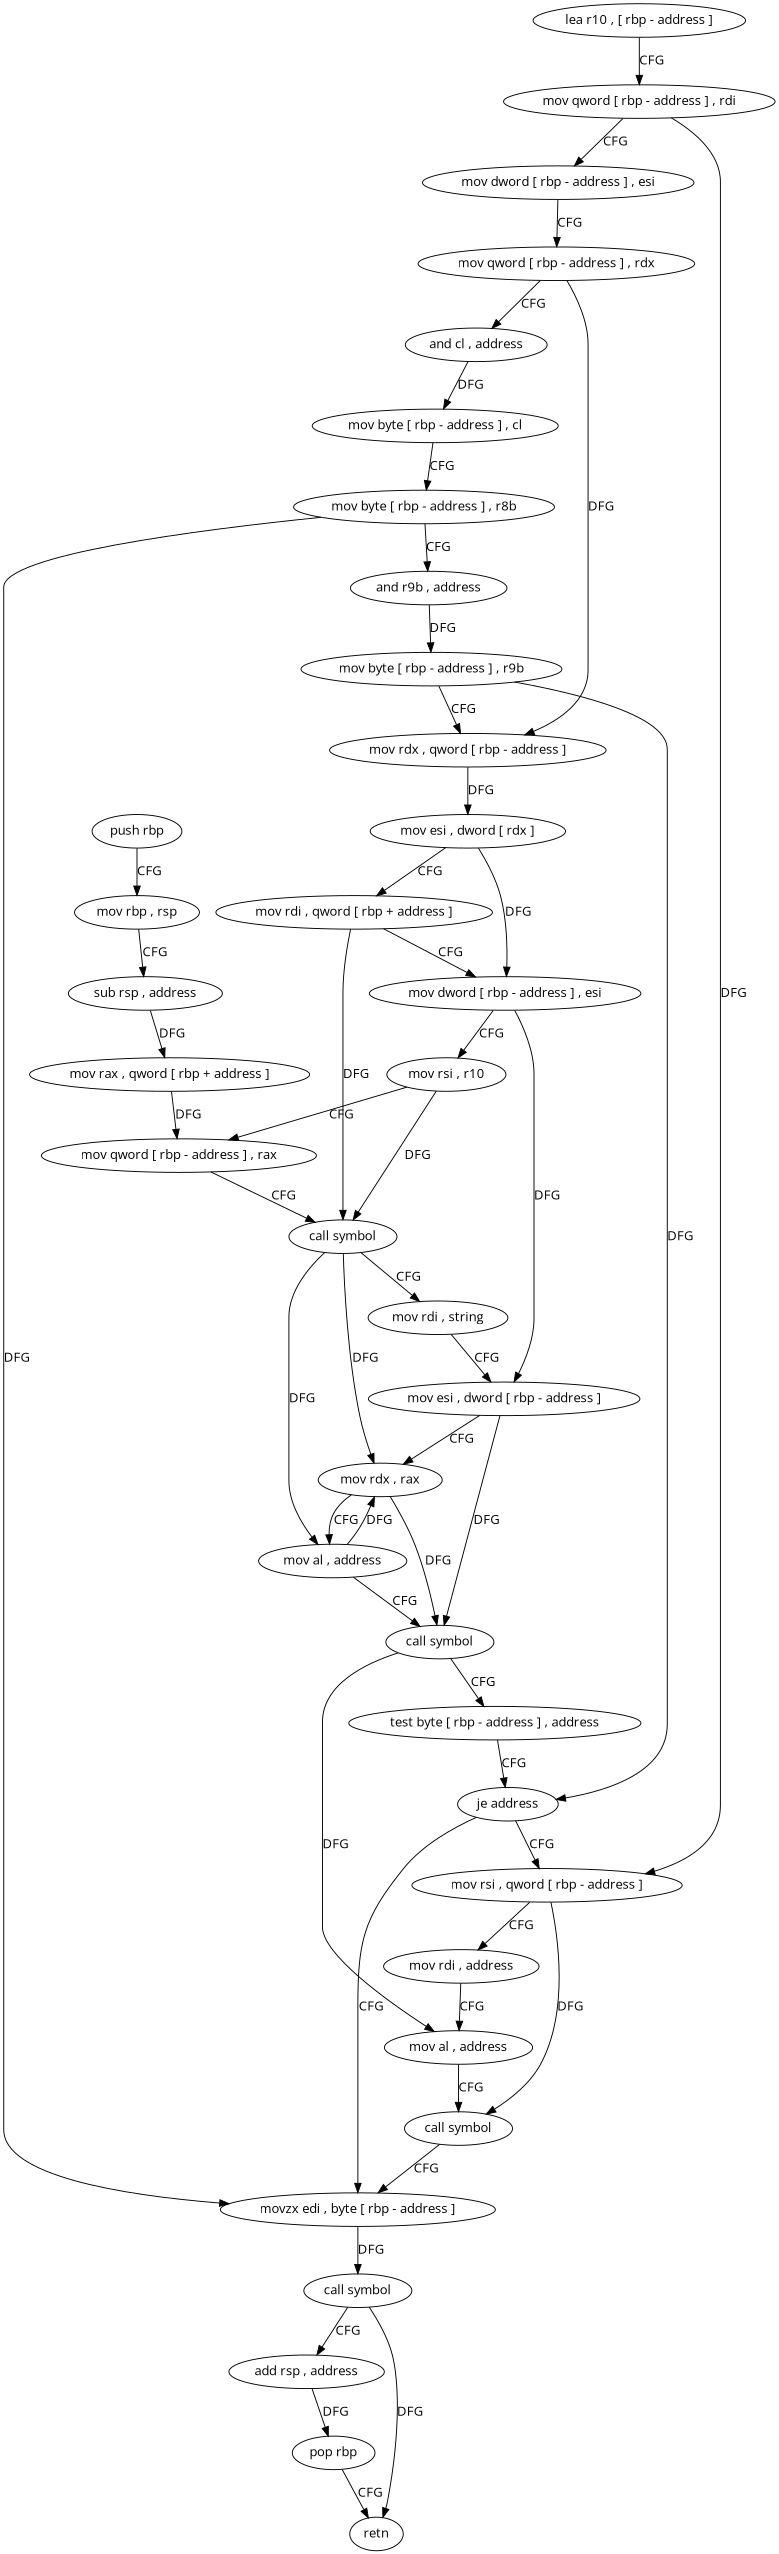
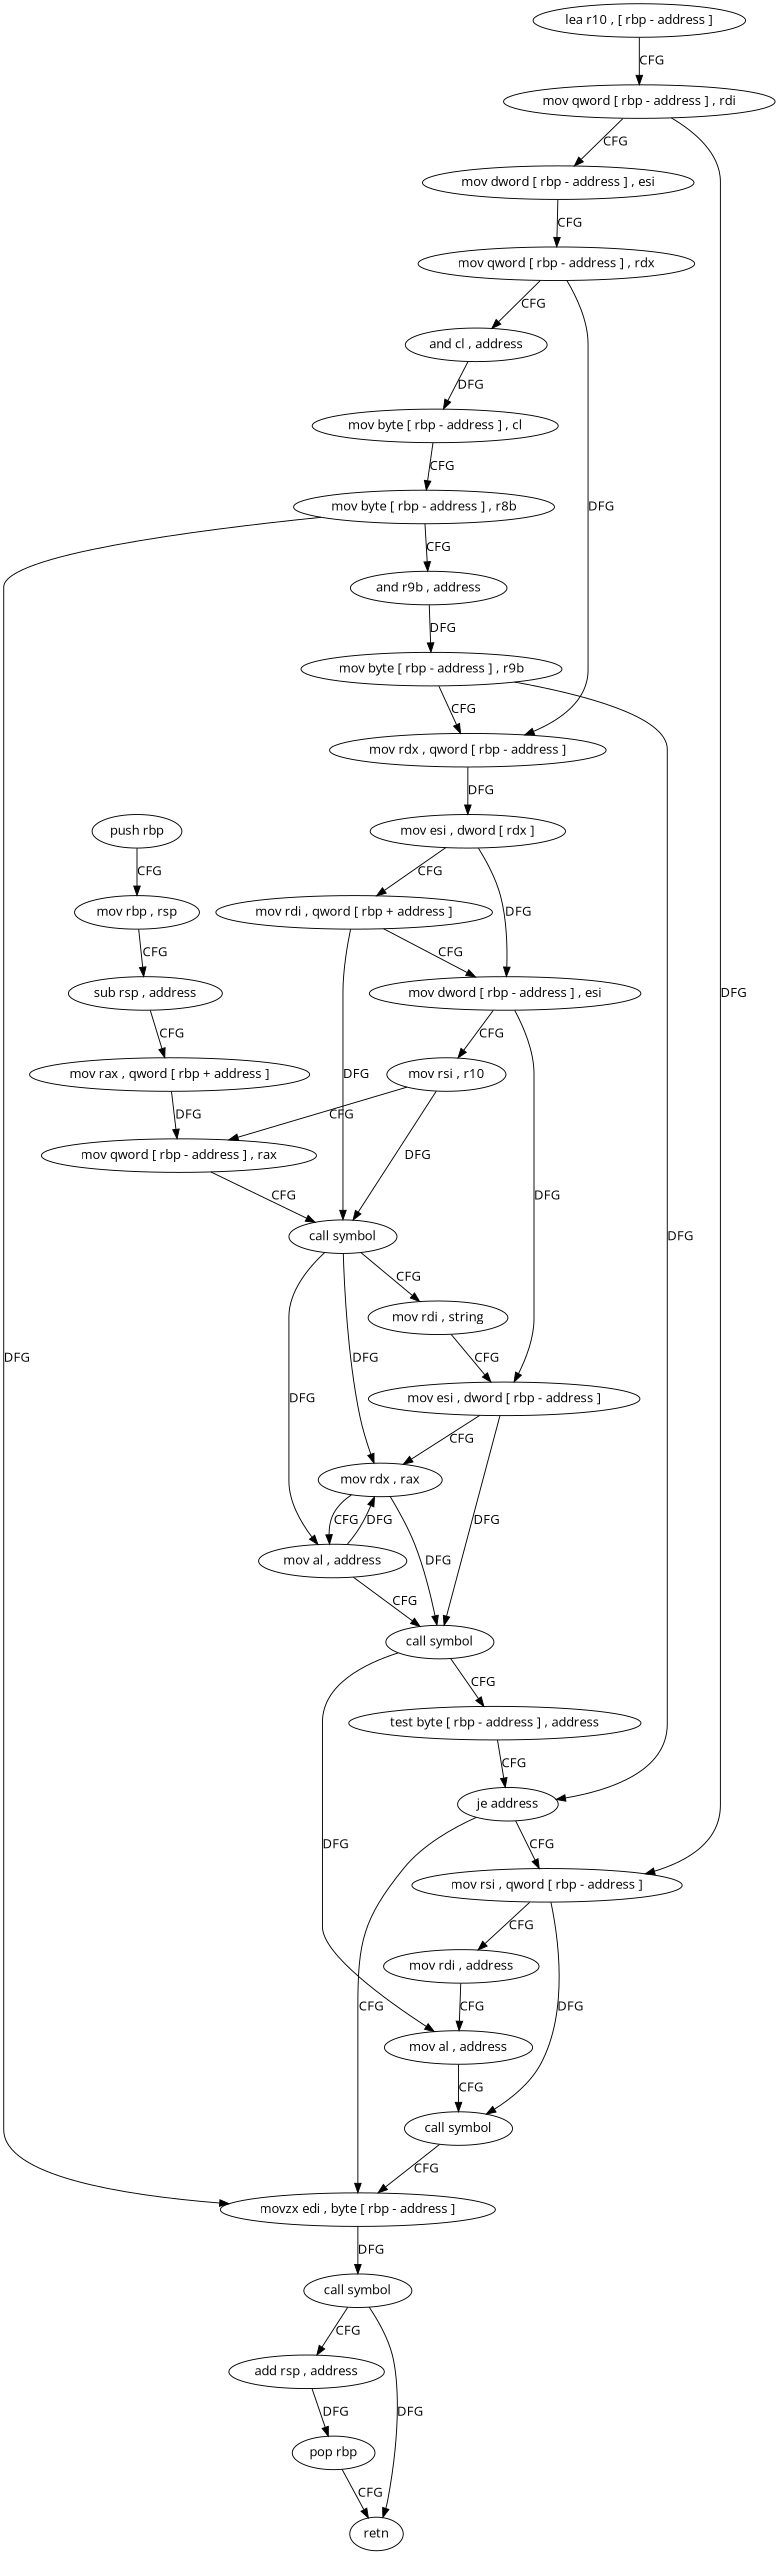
edge "sub rsp , address" -> "mov rax , qword [ rbp + address ]": label "DFG" -> "CFG"
